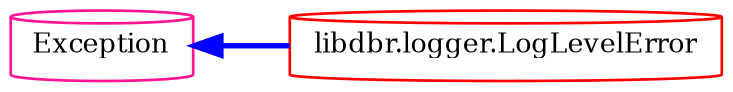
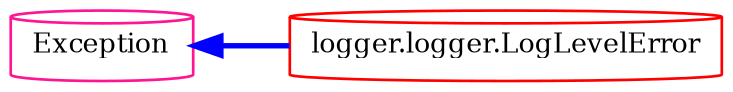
node "libdbr.logger.LogLevelError": label "libdbr.logger.LogLevelError" -> "logger.logger.LogLevelError"
